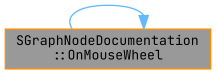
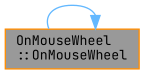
node "SGraphNodeDocumentation ::OnMouseWheel": label "SGraphNodeDocumentation ::OnMouseWheel" -> "OnMouseWheel ::OnMouseWheel"
